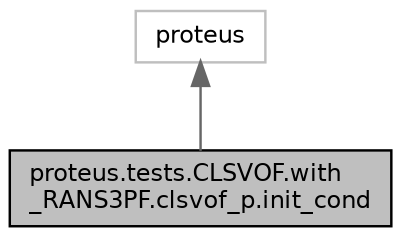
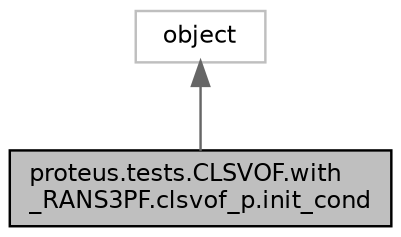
node "proteus": label "proteus" -> "object"
